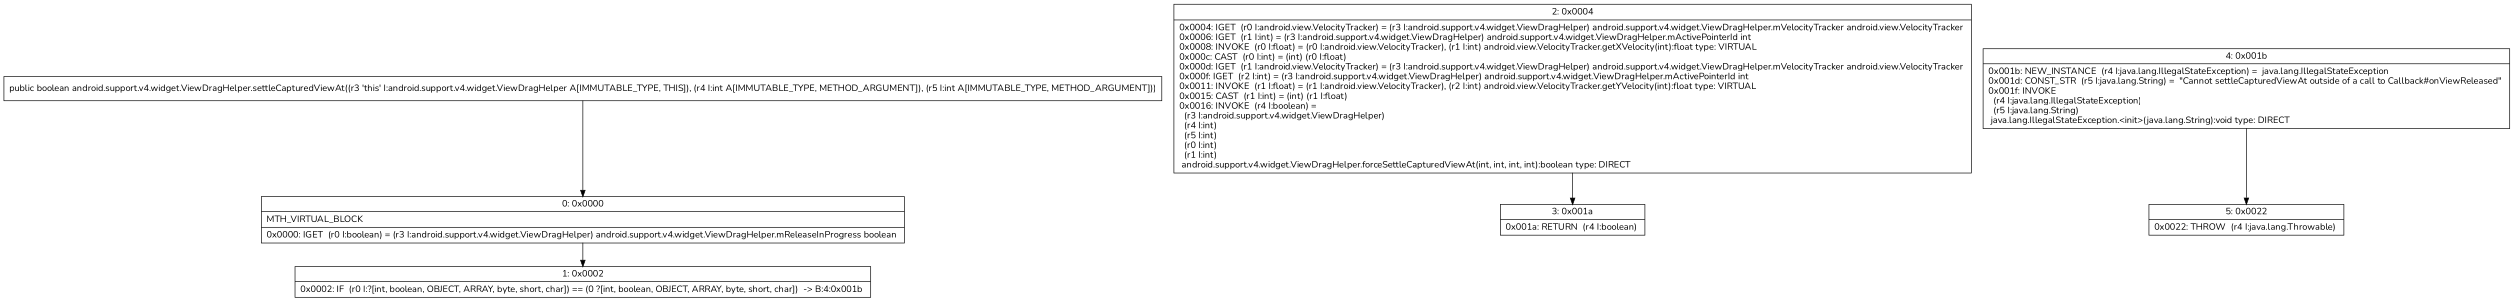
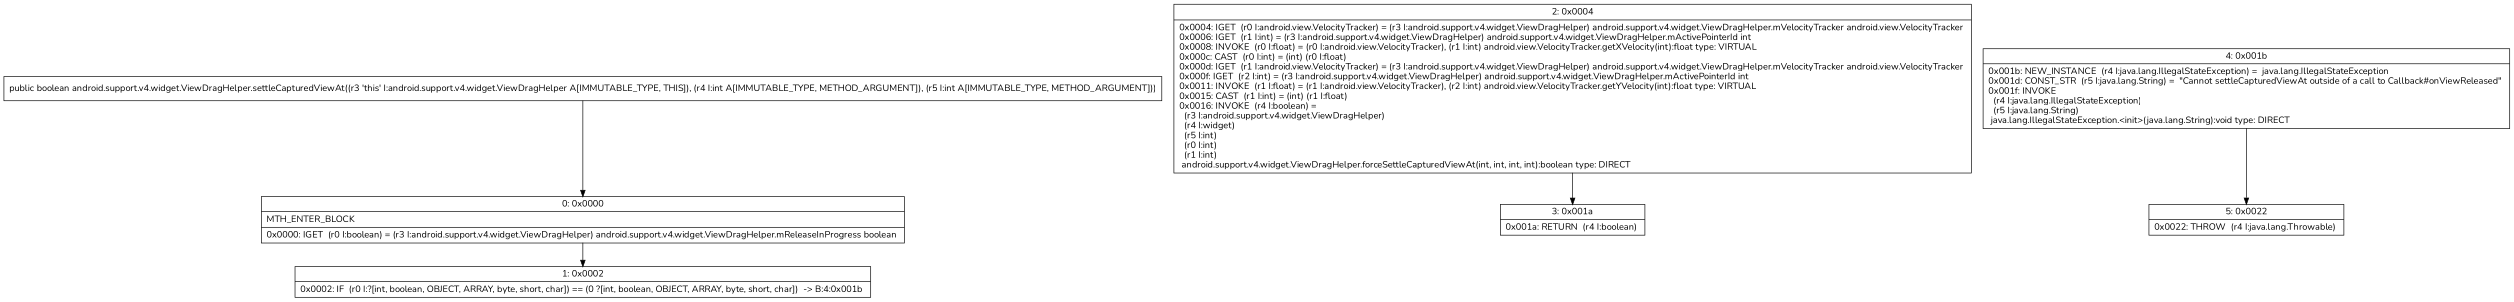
node "2: 0x0004": text "(r4 I:int)" -> "(r4 I:widget)"
node "0: 0x0000": text "MTH_VIRTUAL_BLOCK" -> "MTH_ENTER_BLOCK"
